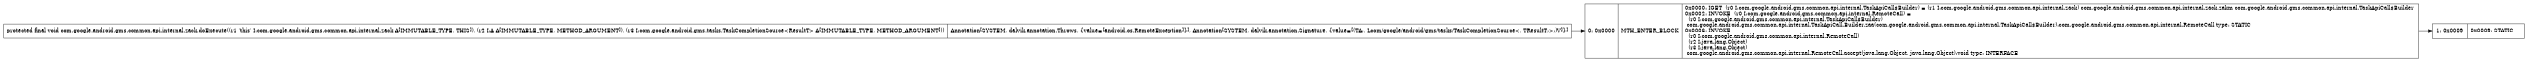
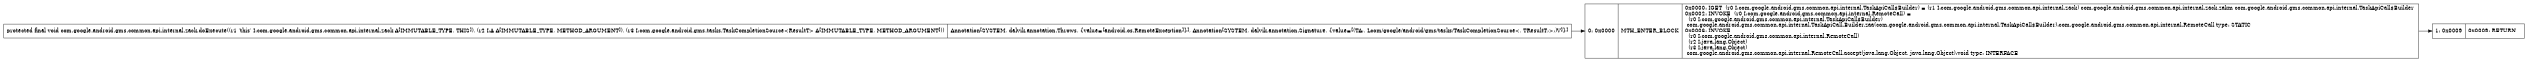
node "1: 0x0009": text "0x0009: STATIC" -> "0x0009: RETURN"
